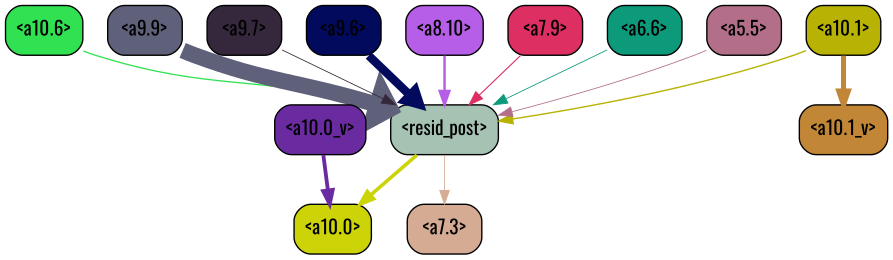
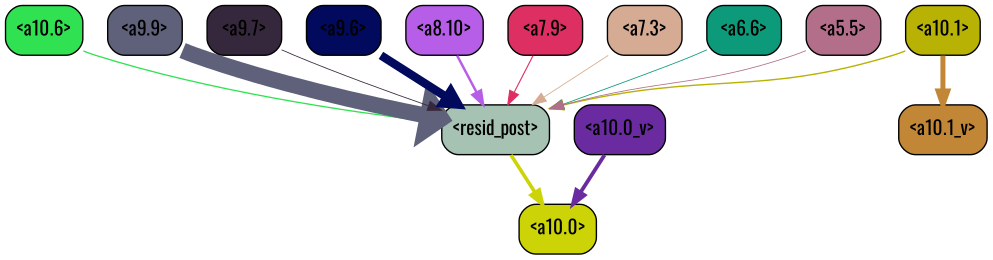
edge "<resid_post>" -> "<a7.3>": reversed
